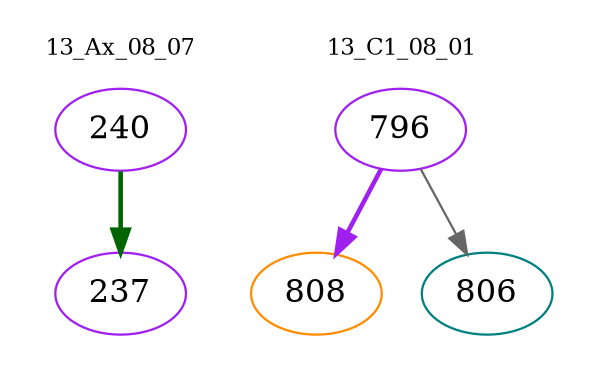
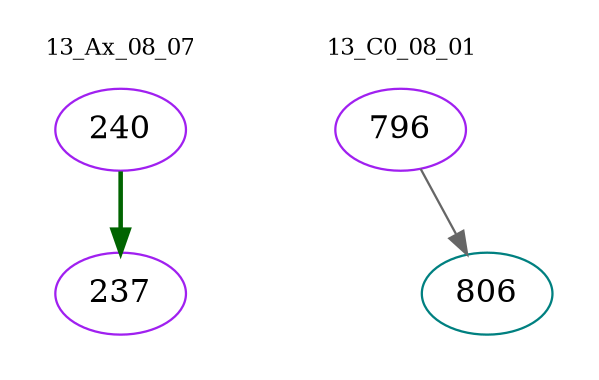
cluster "13_C1_08_01": label "13_C1_08_01" -> "13_C0_08_01"
node "808": removed
